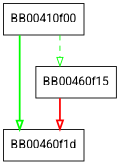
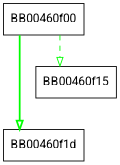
node "BB00410f00": label "BB00410f00" -> "BB00460f00"
edge "BB00460f15" -> "BB00460f1d": removed
